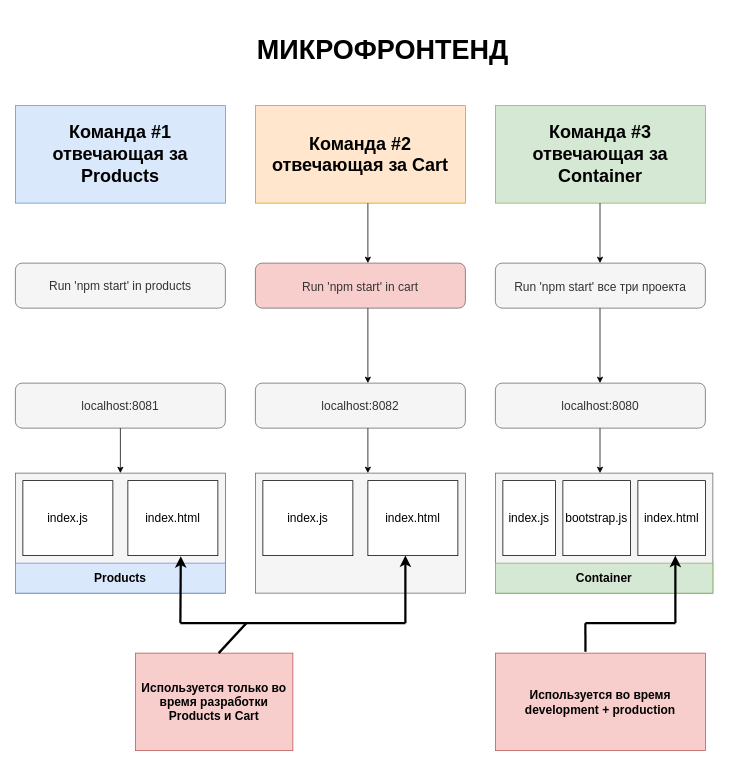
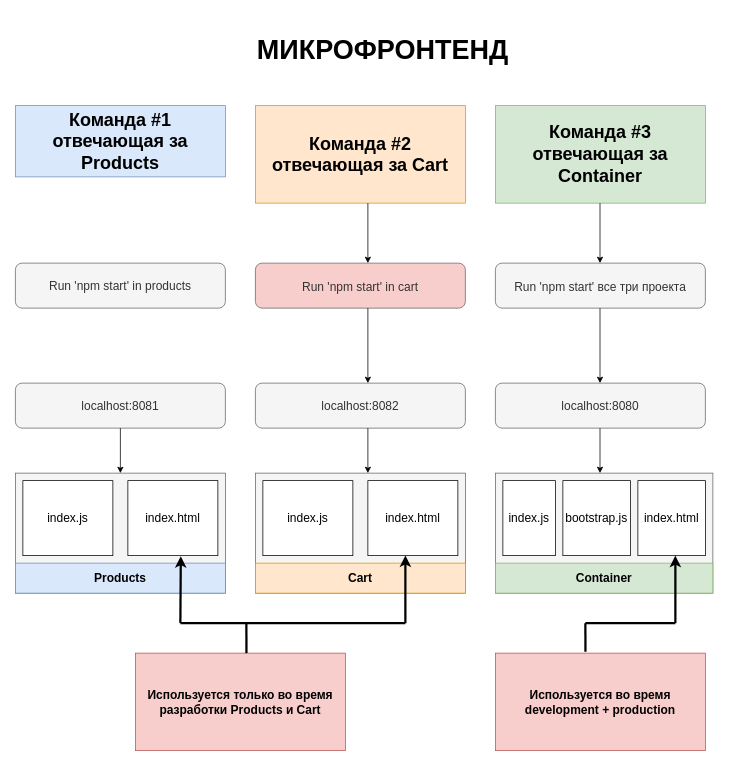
node "Команда #1 отвечающая за Products": size 210x98 -> 210x71
node "Cart": added
node "Используется только во время разработки Products и Cart": size 158x98 -> 210x98
